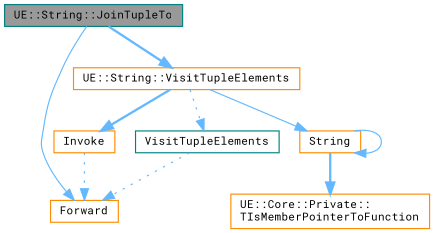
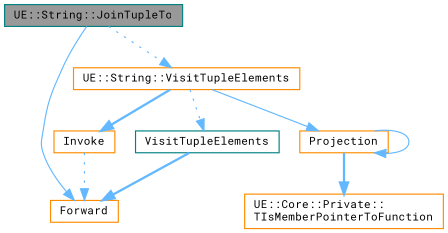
edge "UE::String::JoinTupleTo" -> "UE::String::VisitTupleElements": style bold -> dotted
node "String": label "String" -> "Projection"
edge "VisitTupleElements" -> "Forward": style dotted -> bold
